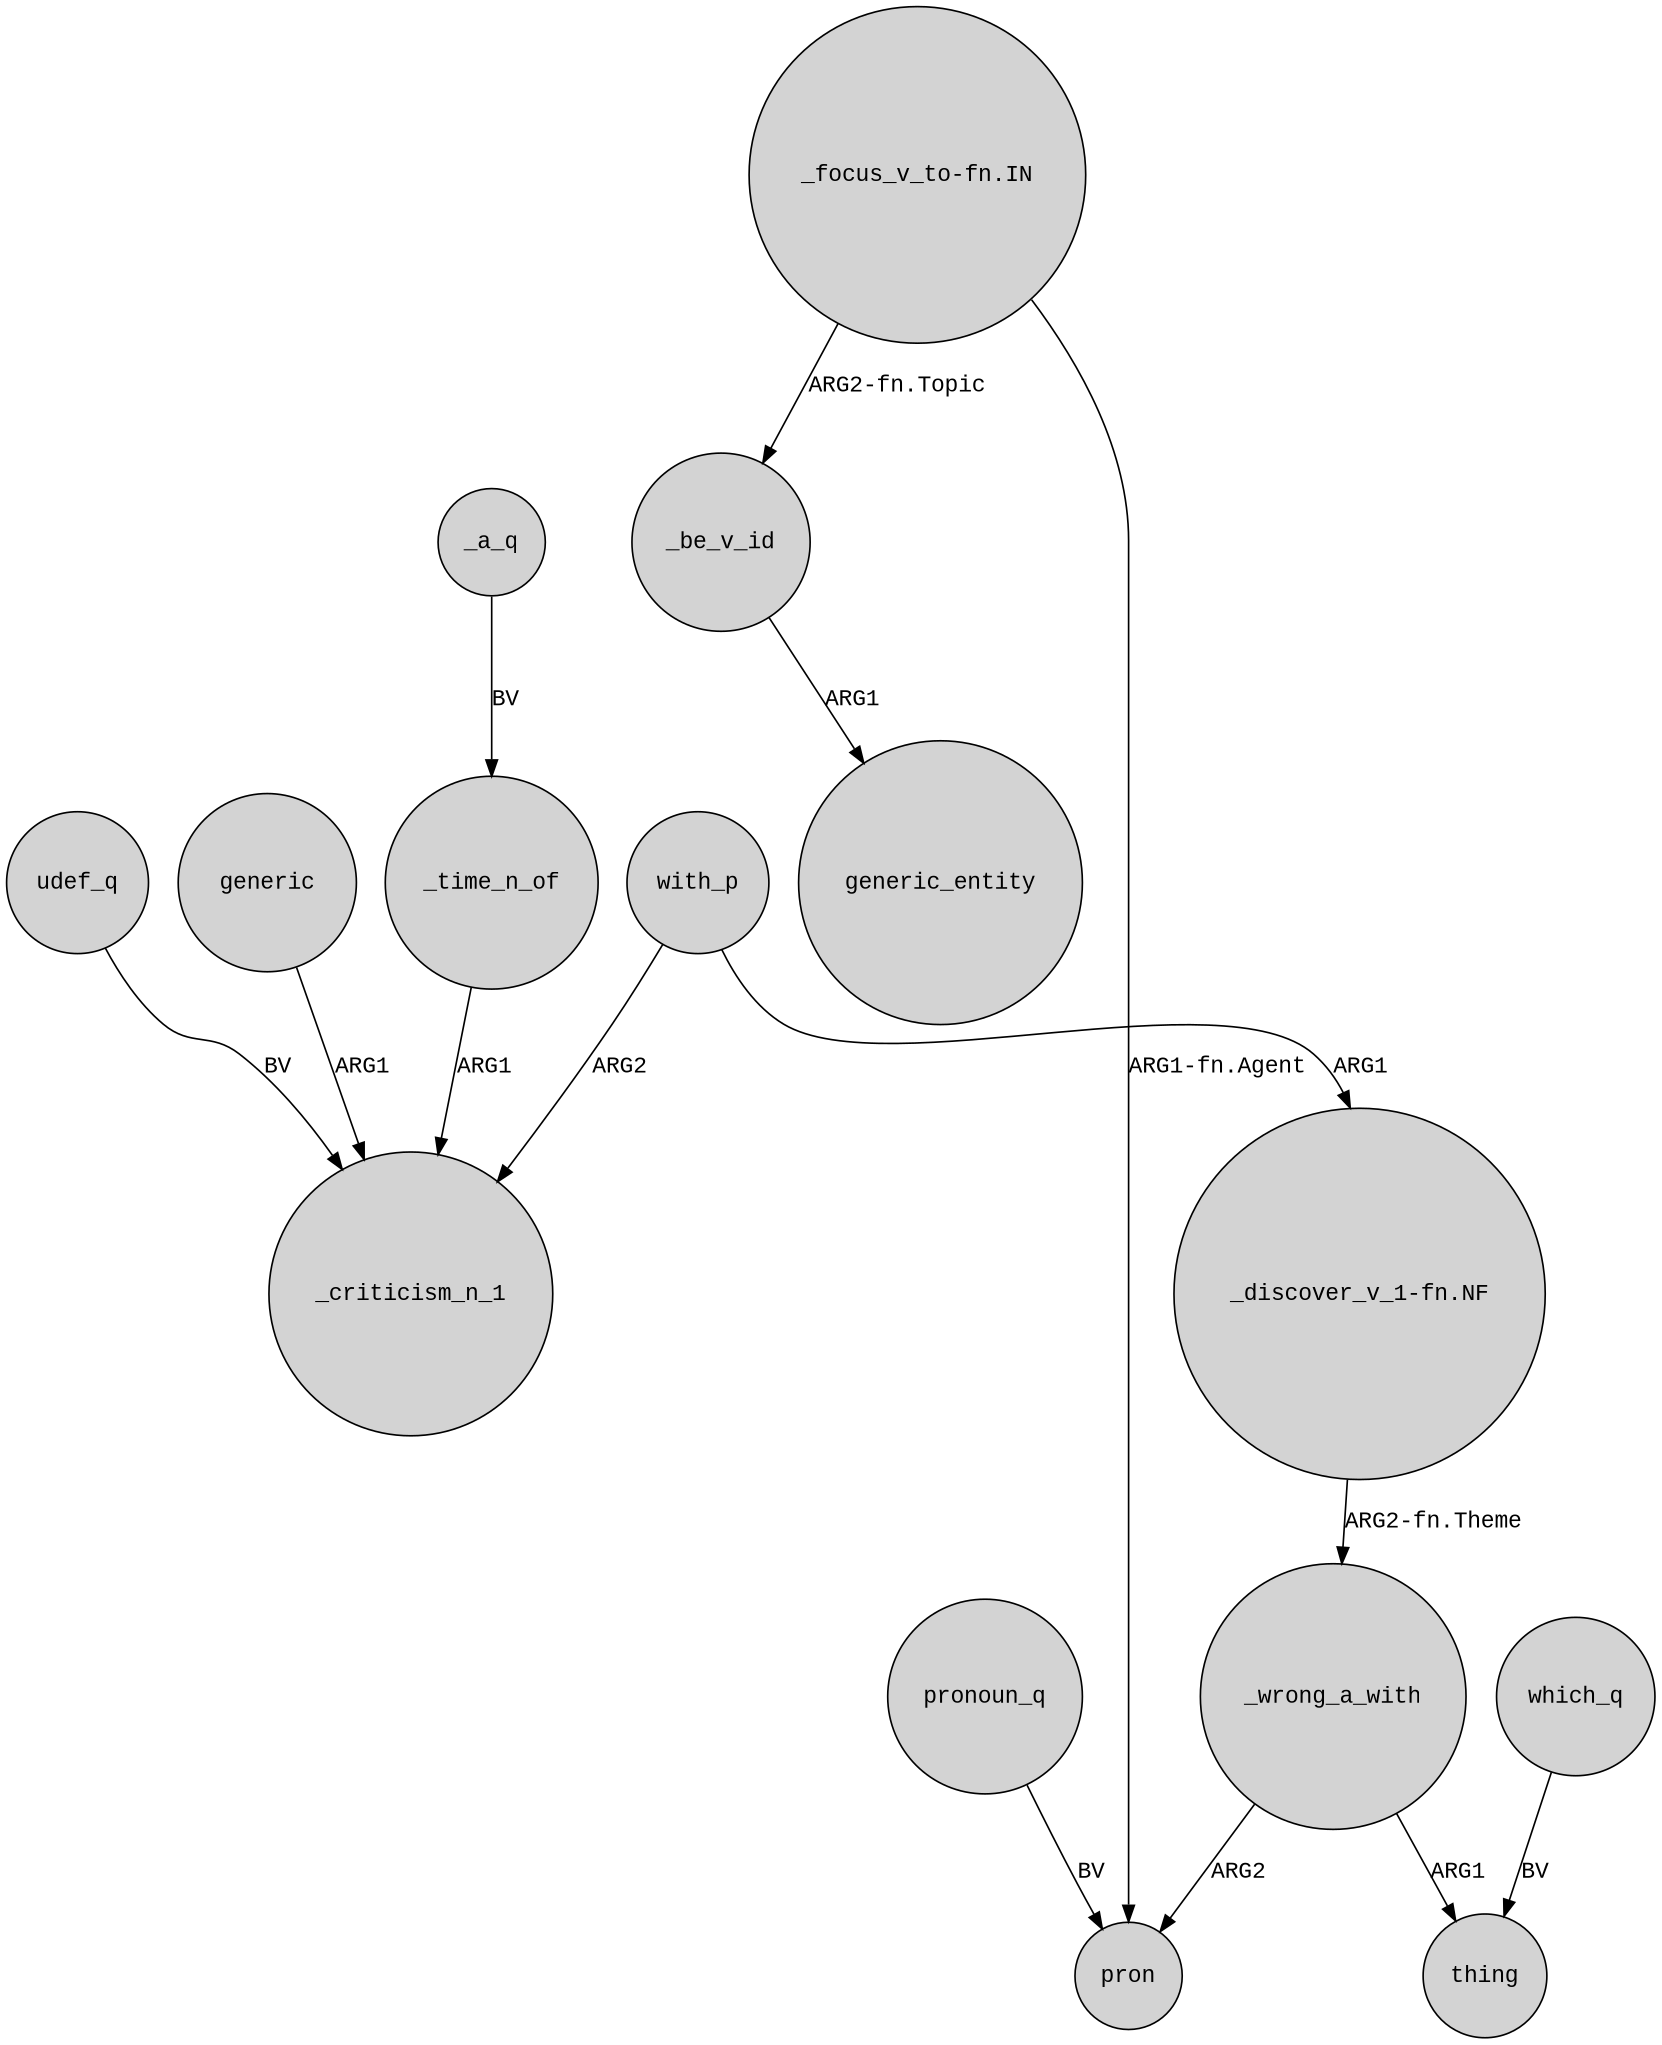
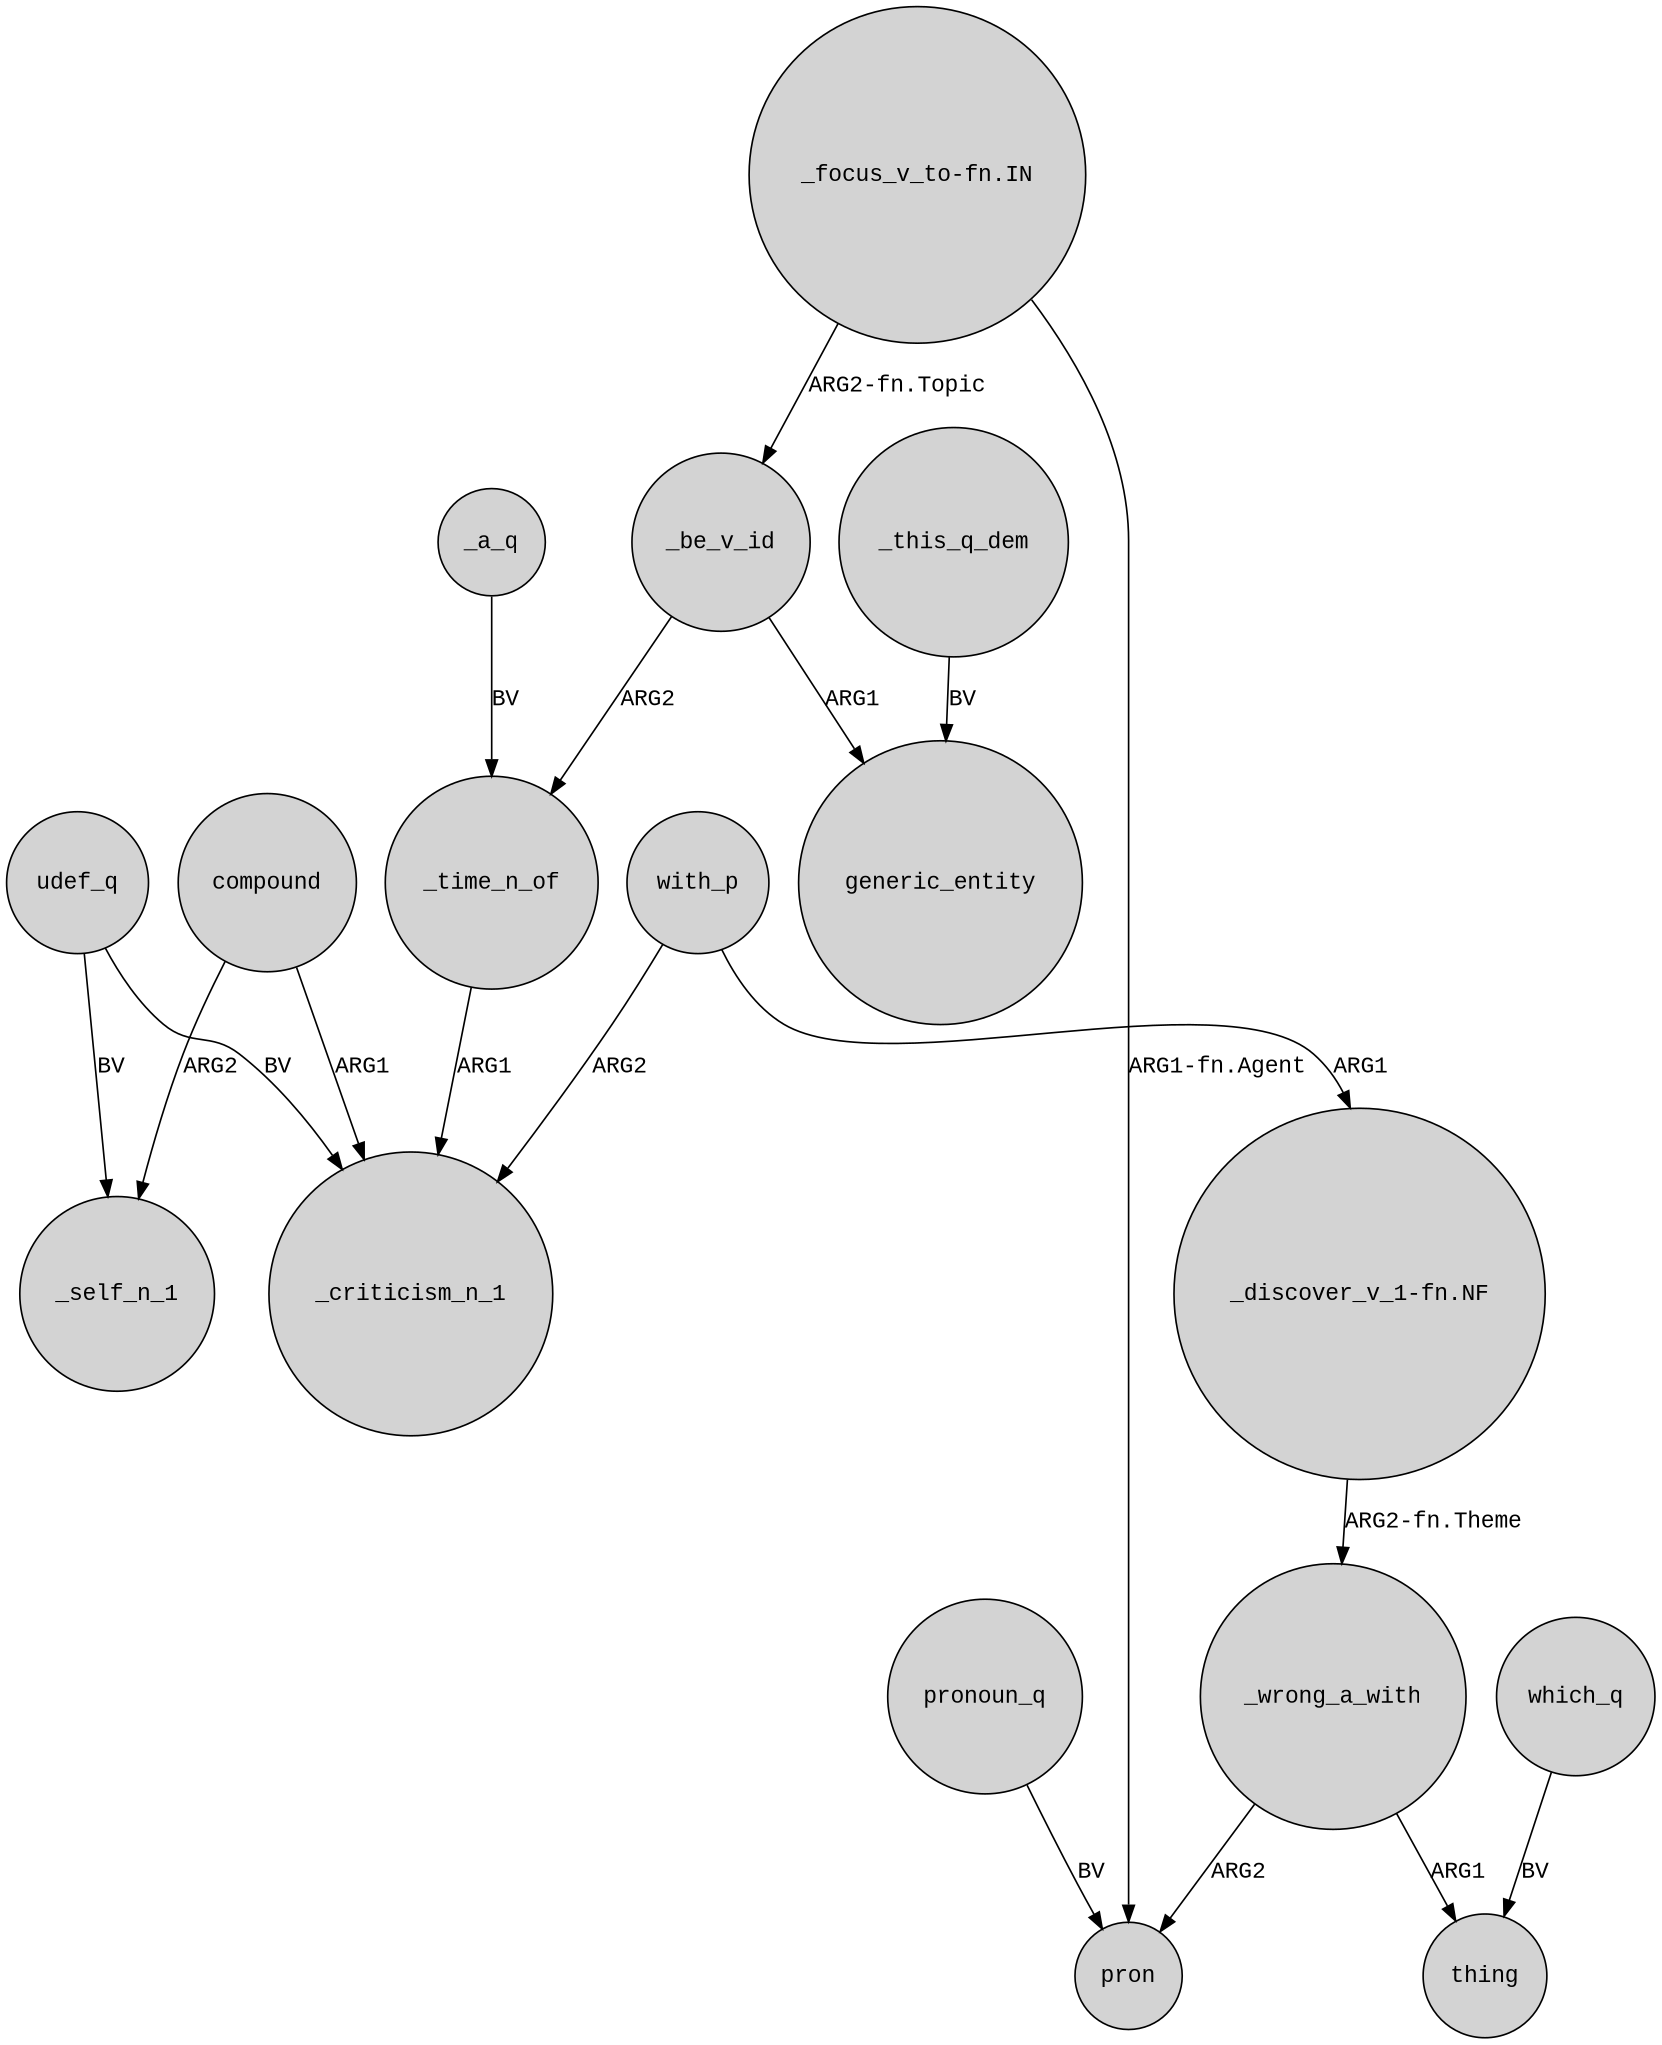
node "_this_q_dem": added
edge "_be_v_id" -> "_time_n_of": added, label "ARG2"
node "generic": label "generic" -> "compound"
node "_self_n_1": added
